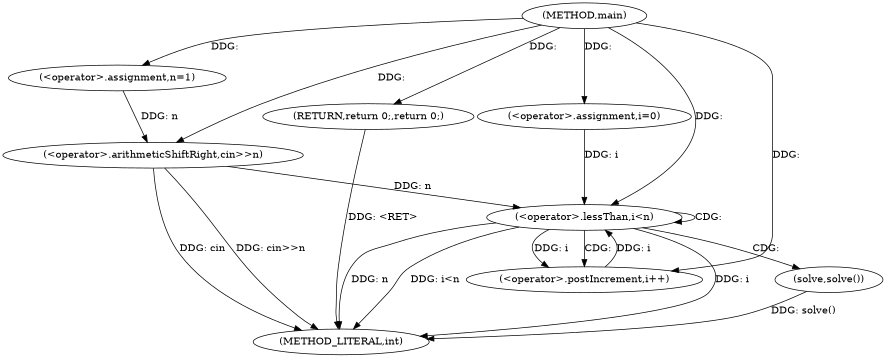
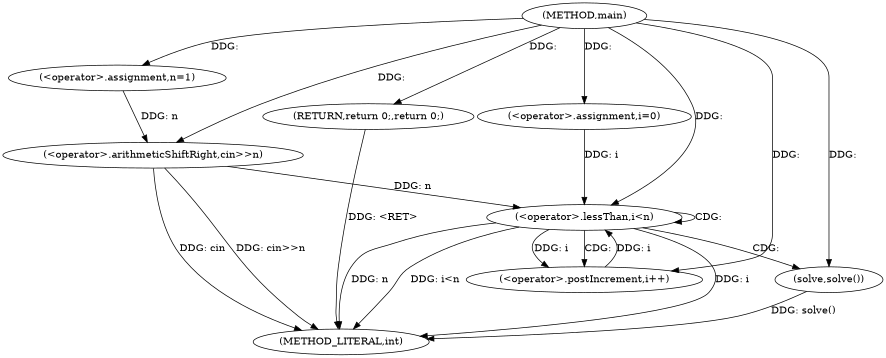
edge "(METHOD,main)" -> "(solve,solve())": added, label "DDG:"
